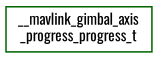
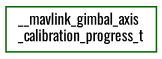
node "__mavlink_gimbal_axis _progress_progress_t": label "__mavlink_gimbal_axis _progress_progress_t" -> "__mavlink_gimbal_axis _calibration_progress_t"
